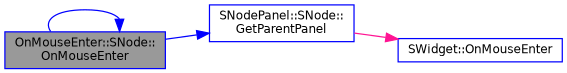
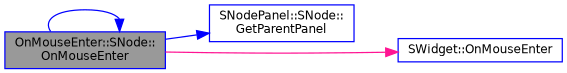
edge "SNodePanel::SNode:: GetParentPanel" -> "SWidget::OnMouseEnter": now "OnMouseEnter::SNode:: OnMouseEnter" -> "SWidget::OnMouseEnter"
